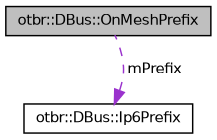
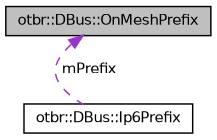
edge "otbr::DBus::OnMeshPrefix" -> "otbr::DBus::Ip6Prefix": reversed
